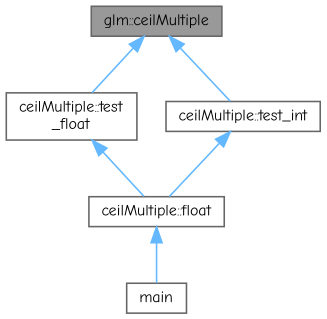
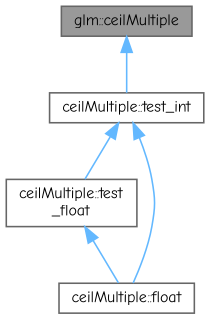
edge "ceilMultiple::test _float" -> "glm::ceilMultiple": now "ceilMultiple::test _float" -> "ceilMultiple::test_int"
node "main": removed
